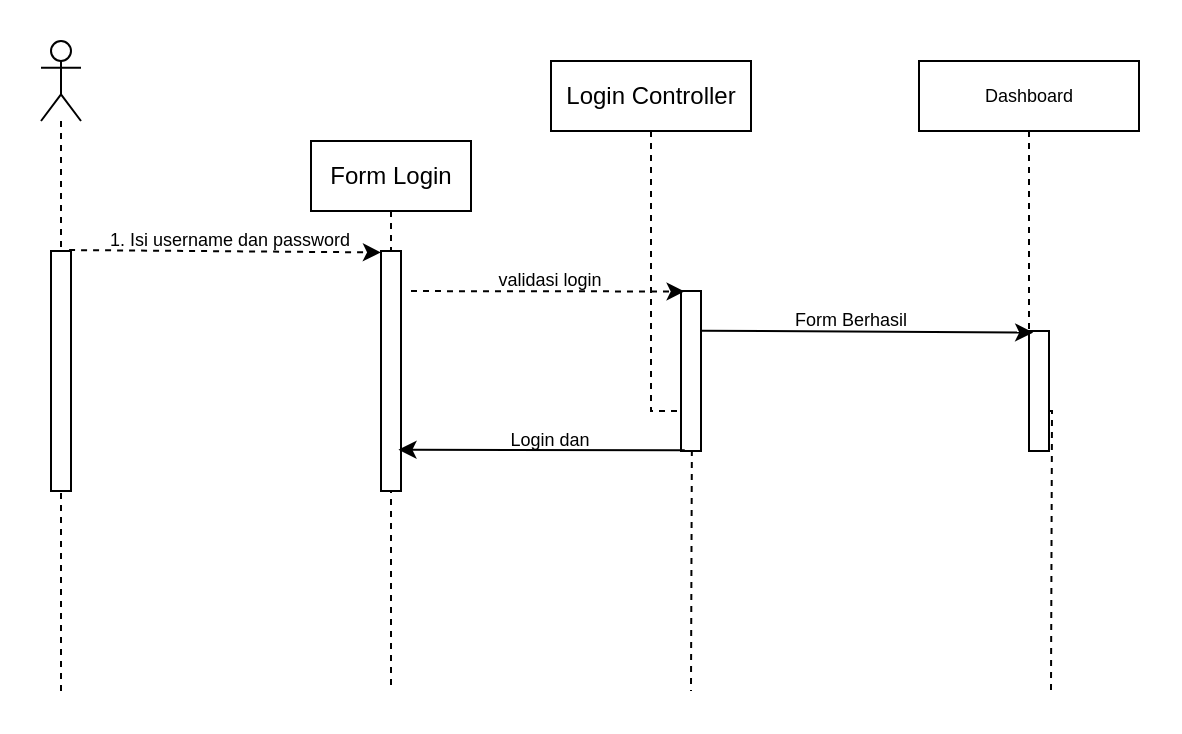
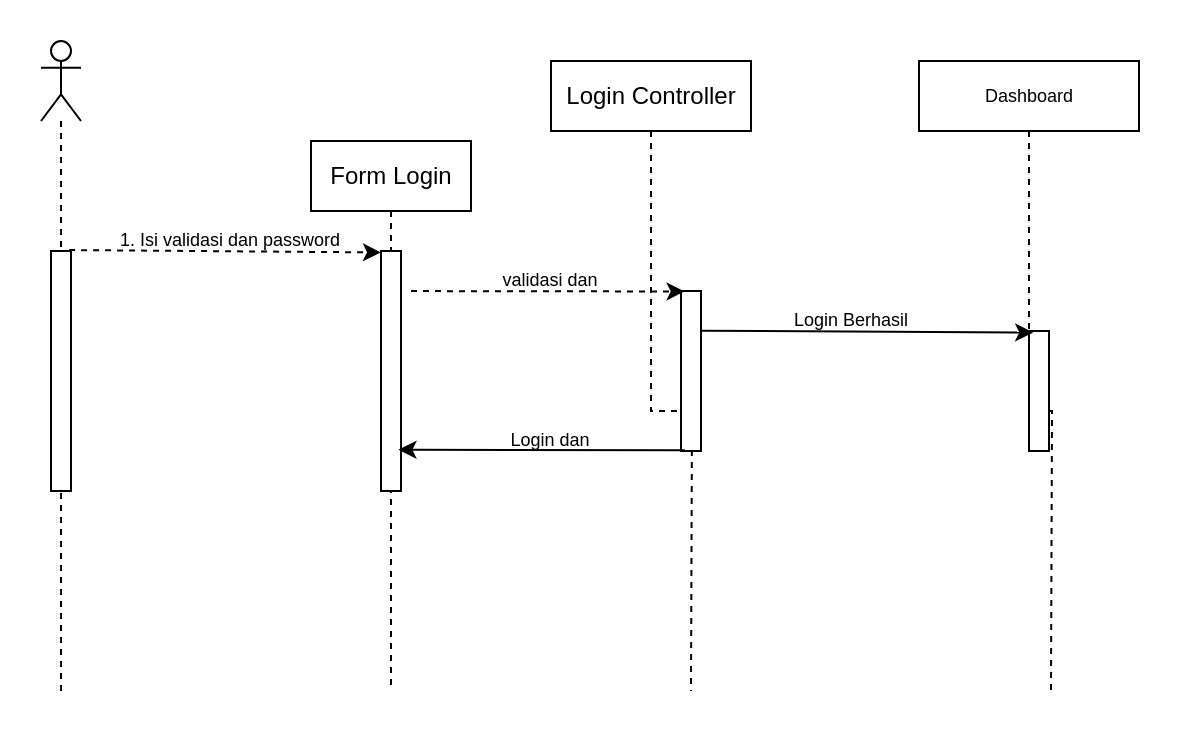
node "1. Isi username dan password": label "1. Isi username dan password" -> "1. Isi validasi dan password"
node "validasi login": label "validasi login" -> "validasi dan"
node "Form Berhasil": label "Form Berhasil" -> "Login Berhasil"
